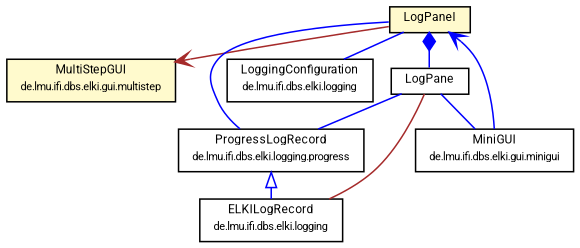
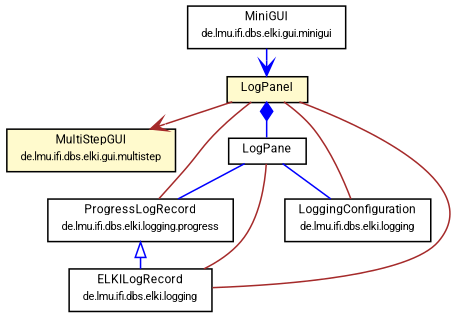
edge "LogPanel" -- "ProgressLogRecord": color blue -> brown
edge "LogPanel" -- "LoggingConfiguration": color blue -> brown
edge "LogPane" -- "MiniGUI": now "LogPane" -- "LoggingConfiguration"
edge "LogPanel" -- "ELKILogRecord": added
